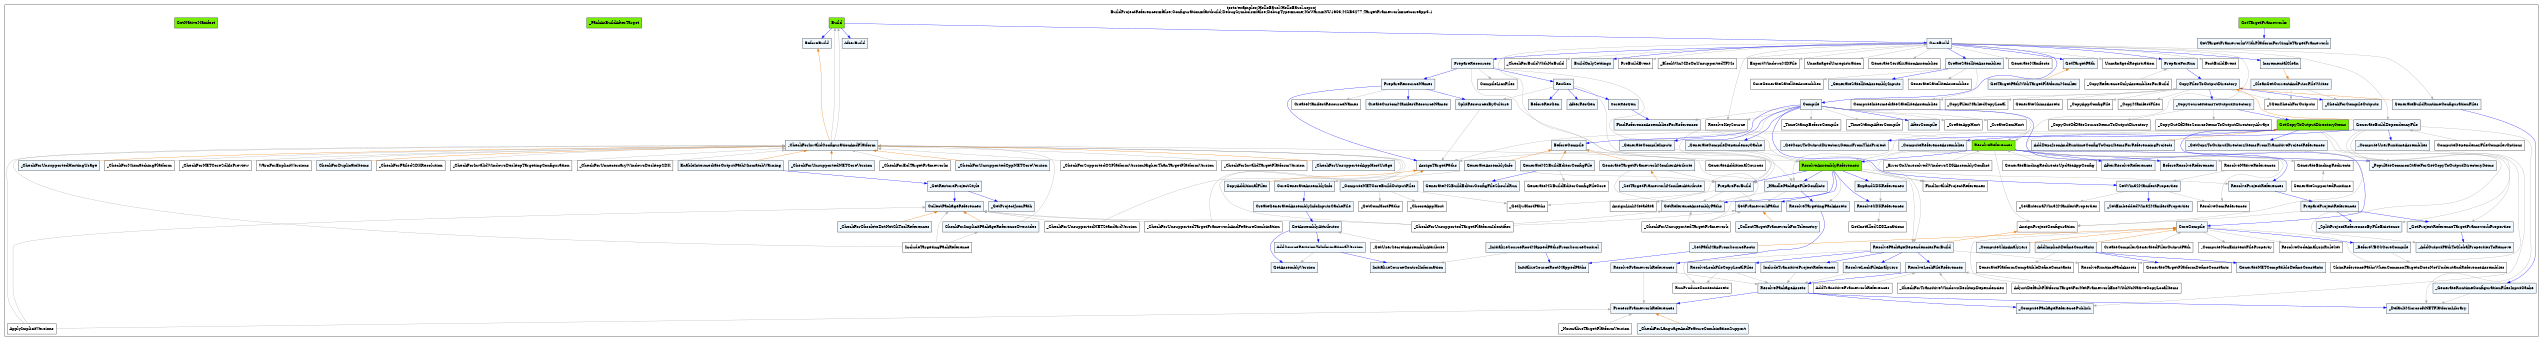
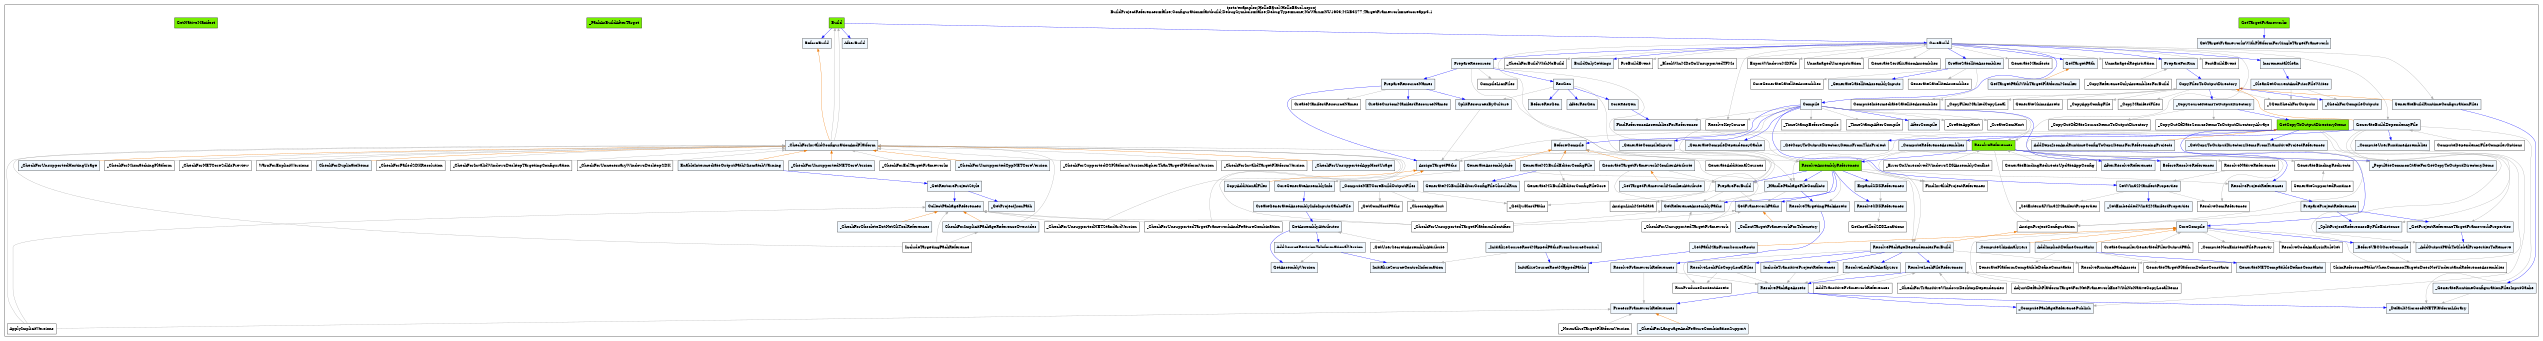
edge "IncrementalClean" -> "_CleanGetCurrentAndPriorFileWrites": color darkorange2 -> blue
edge "AddImplicitDefineConstants" -> "GenerateTargetPlatformDefineConstants": color blue -> darkgray
